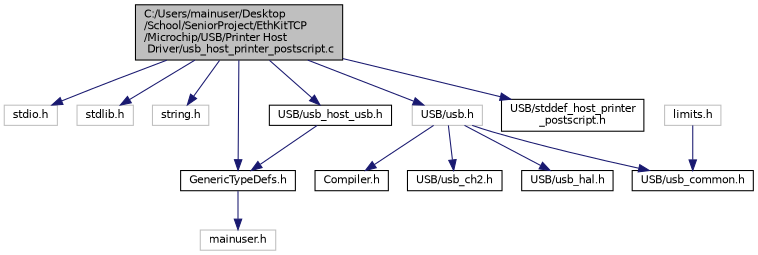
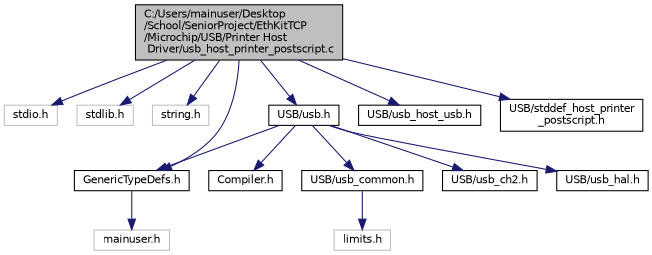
node "USB/usb.h": color grey75 -> black
edge "limits.h" -> "USB/usb_common.h": reversed
edge "USB/usb_host_usb.h" -> "GenericTypeDefs.h": now "USB/usb.h" -> "GenericTypeDefs.h"
